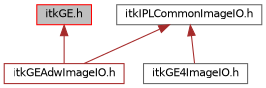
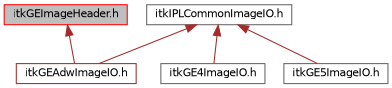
node "itkGE.h": label "itkGE.h" -> "itkGEImageHeader.h"
node "itkGE5ImageIO.h": added
